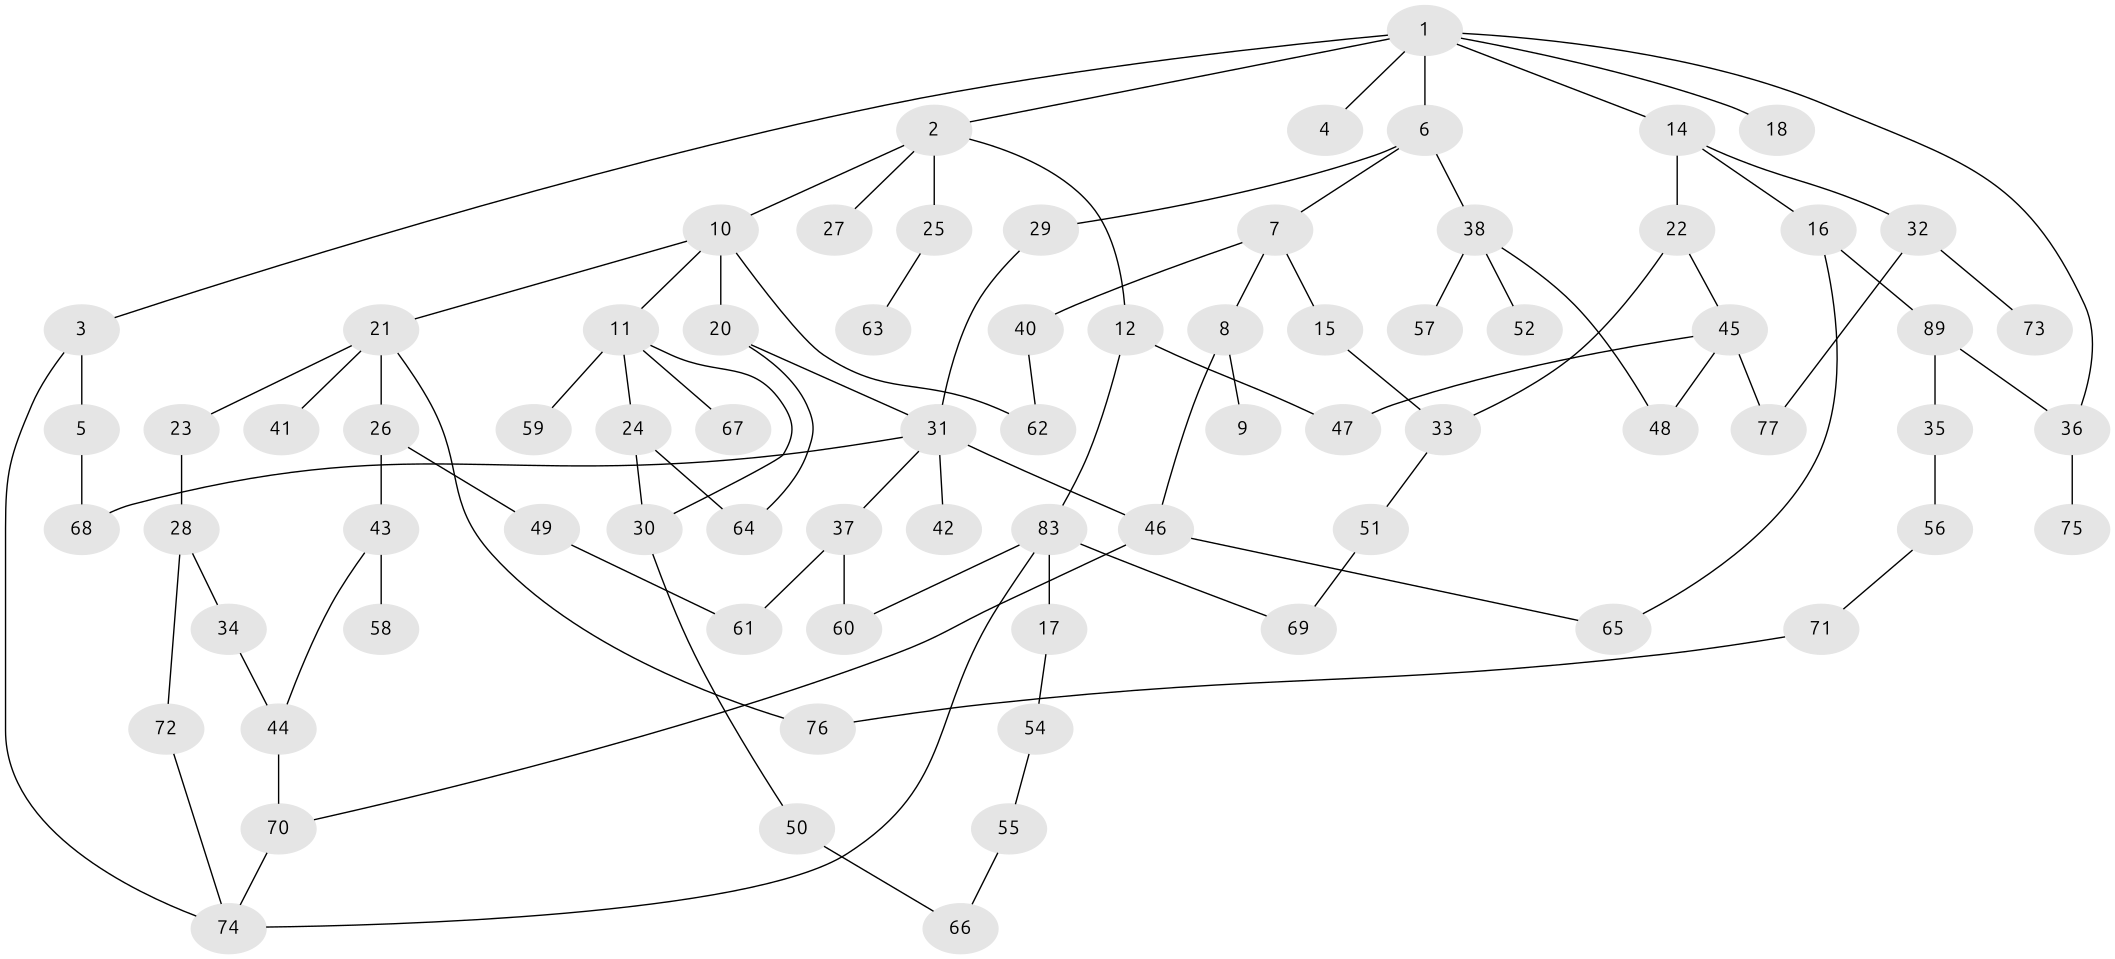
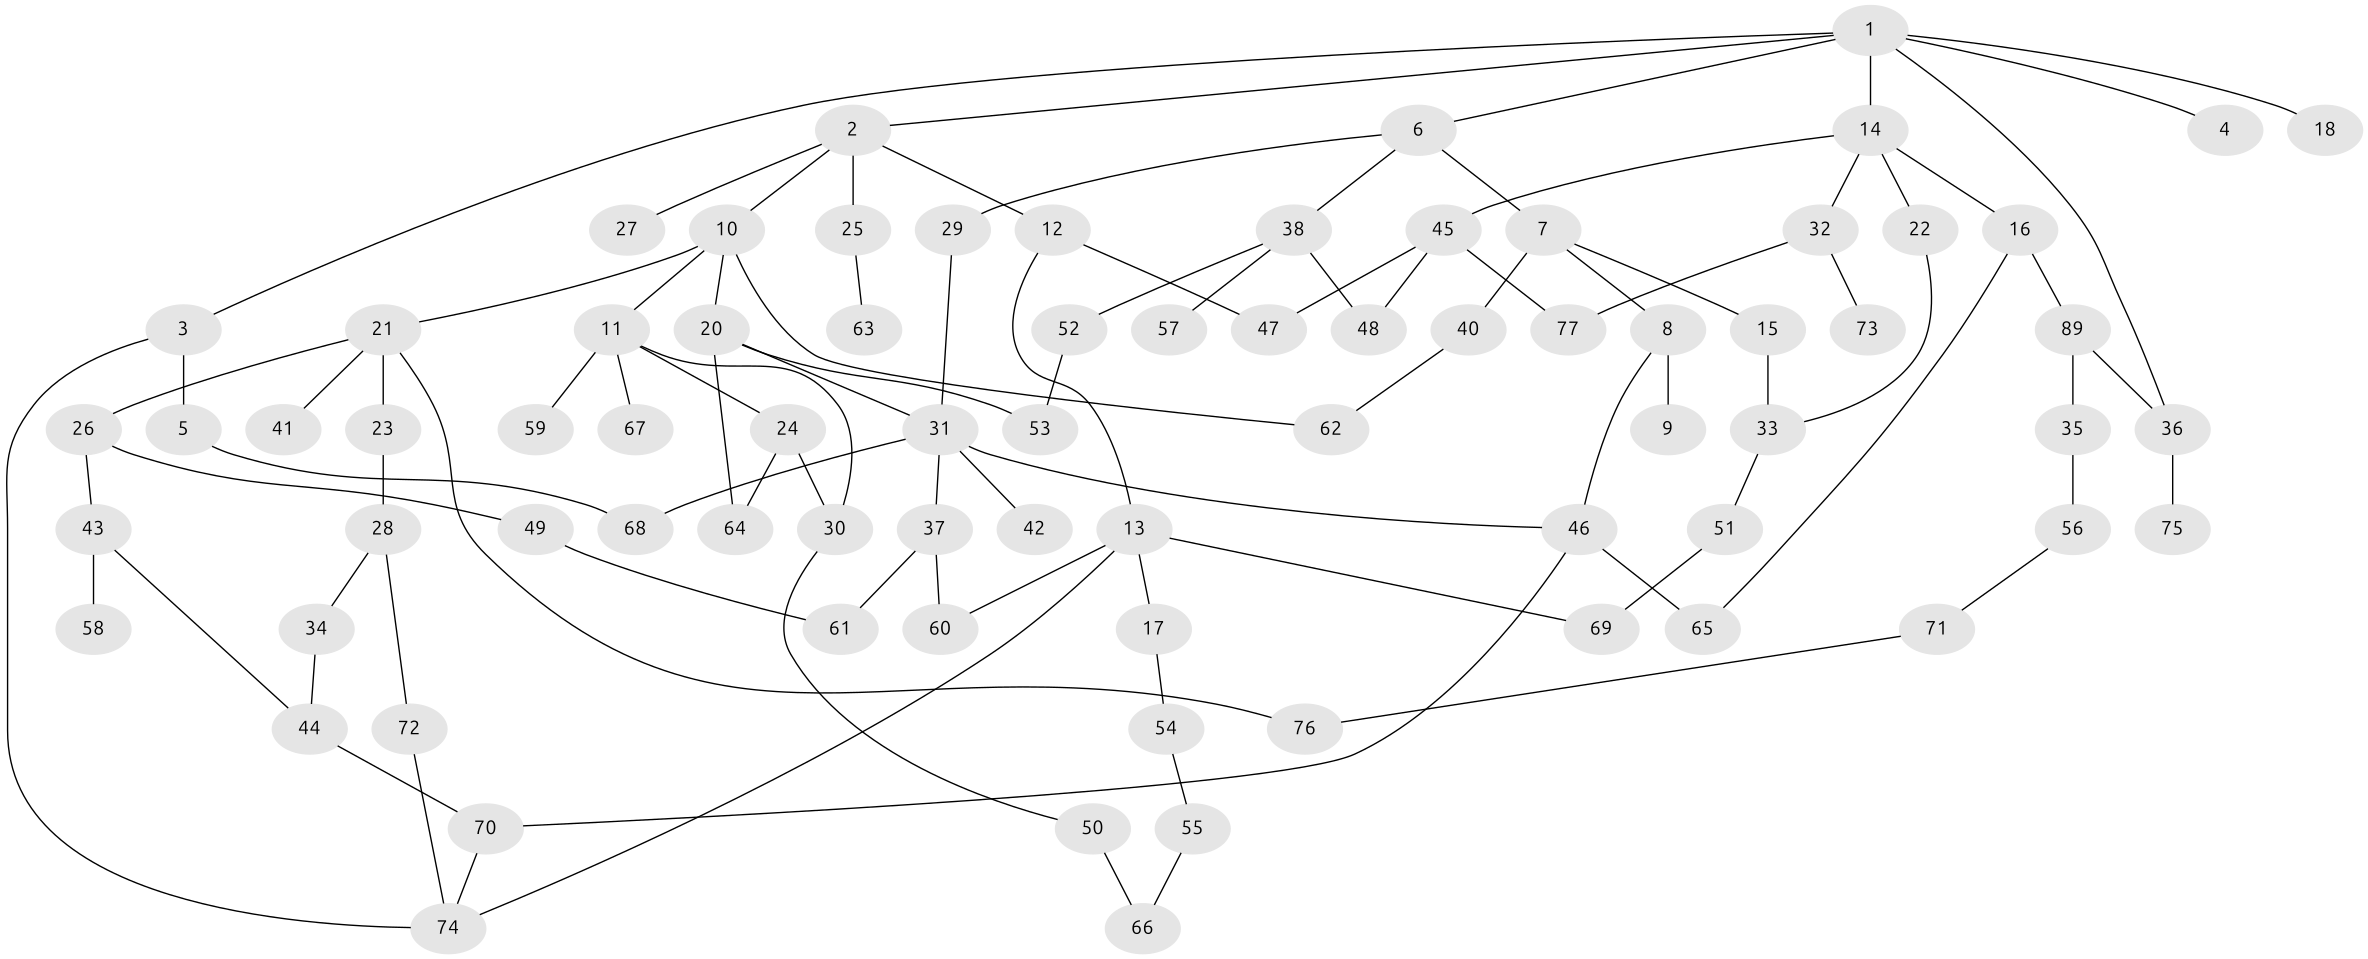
edge "22" -- "45": now "14" -- "45"
node "53": added
node "83": label "83" -> "13"
